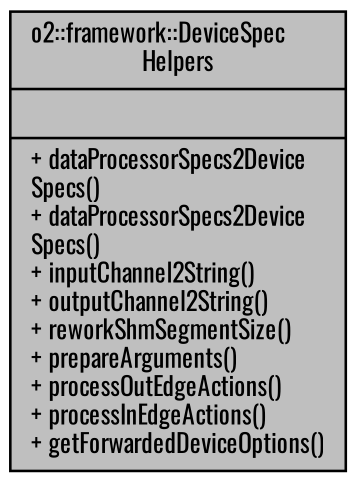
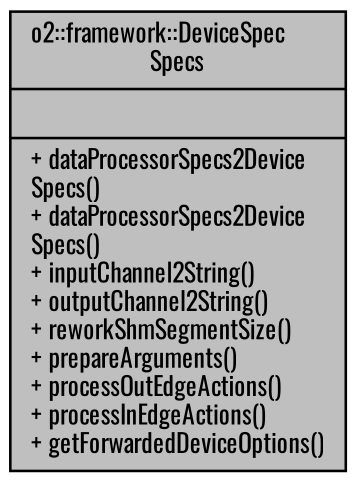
node "o2::framework::DeviceSpec": text "Helpers" -> "Specs"
